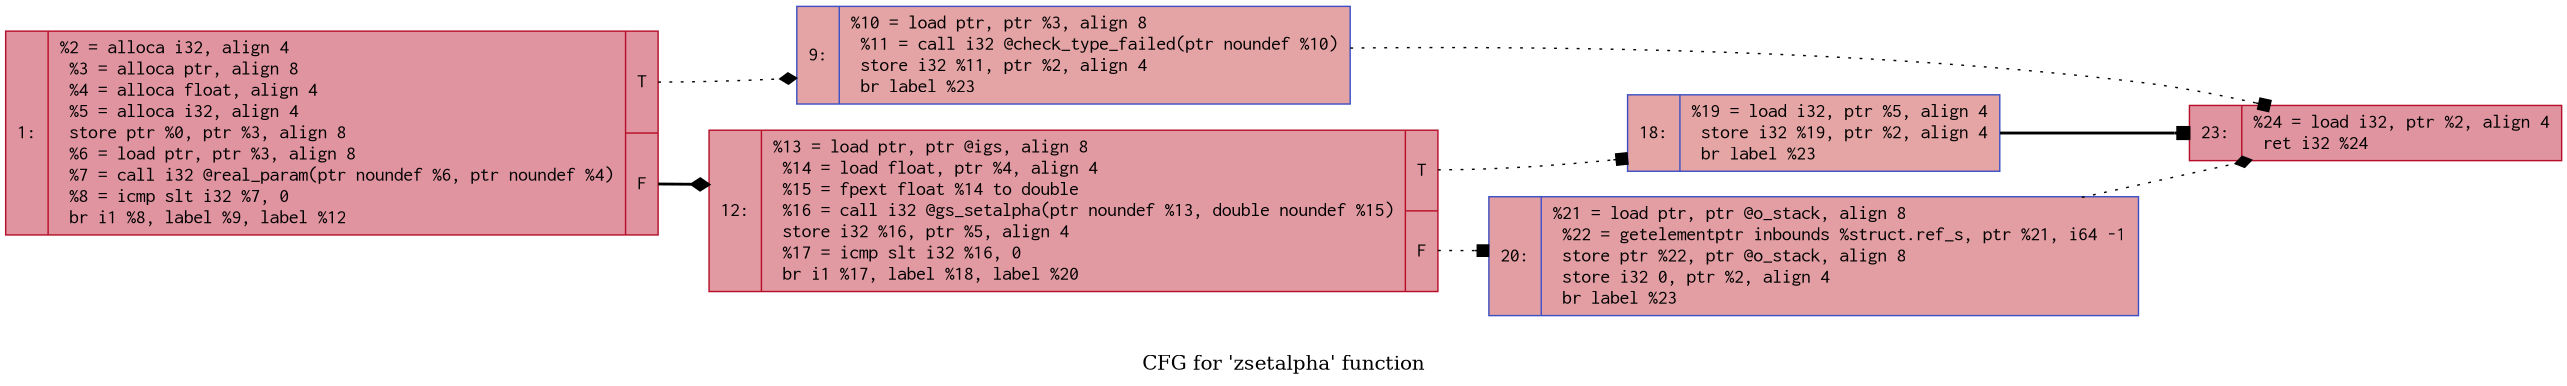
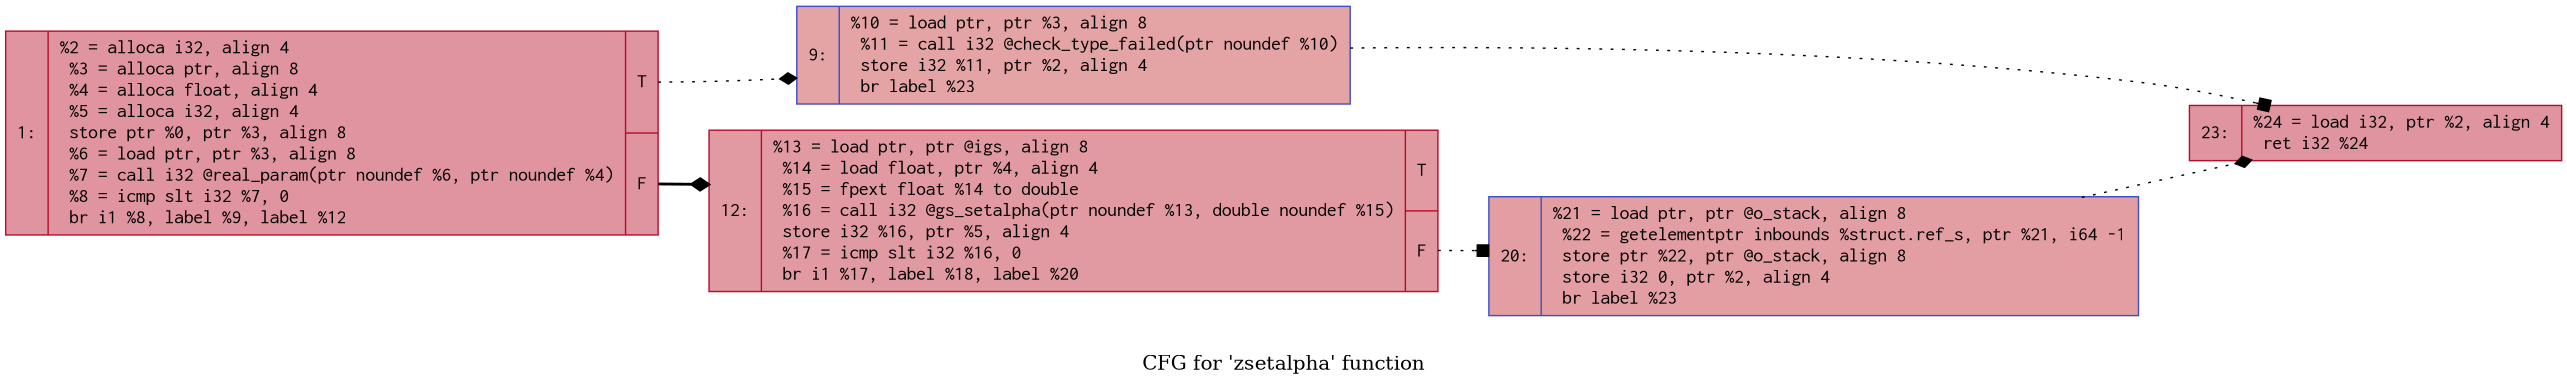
node "18:": removed
